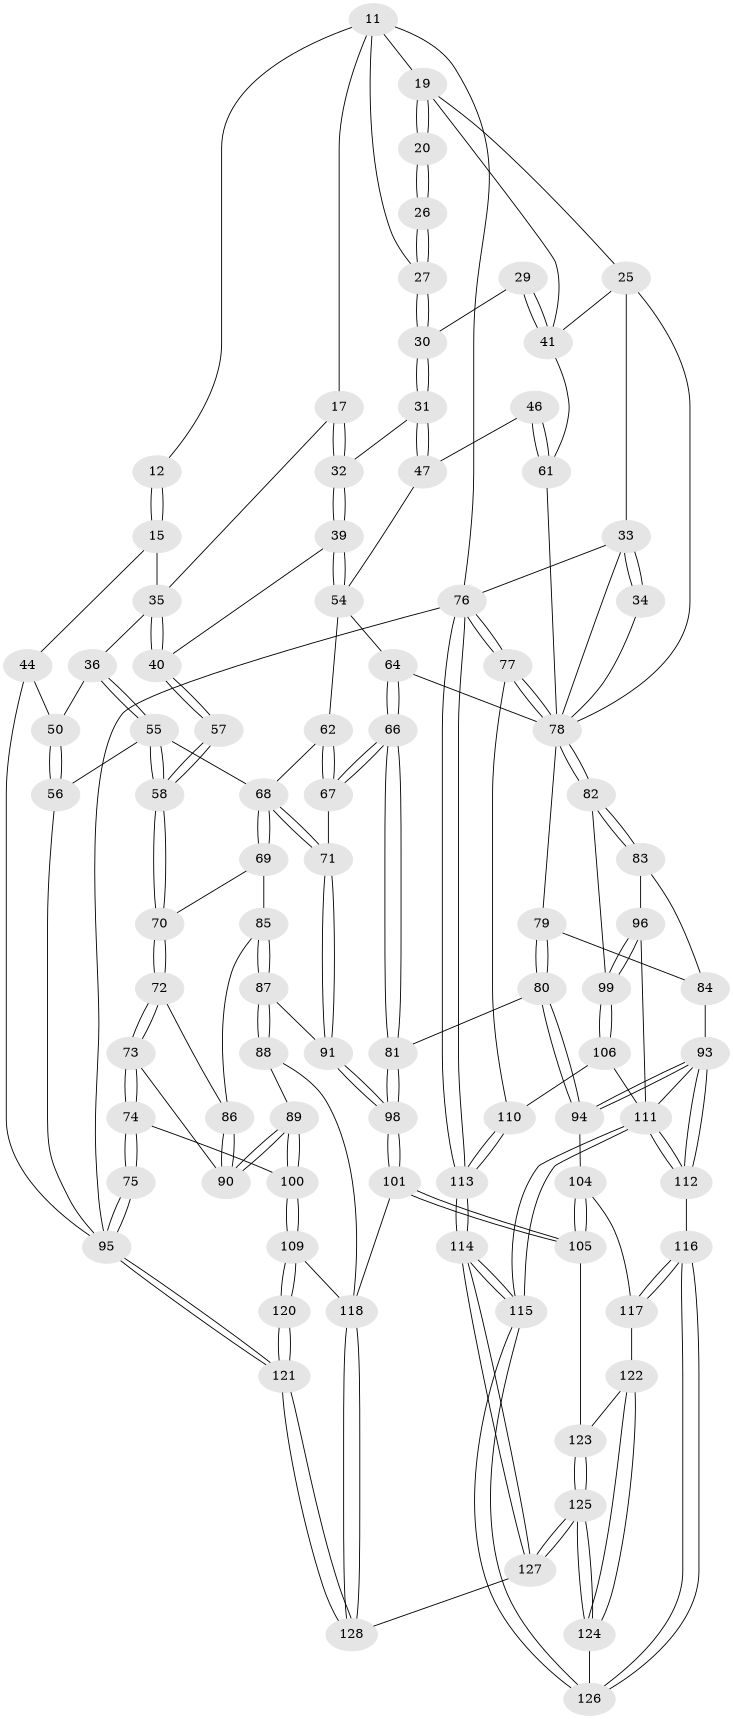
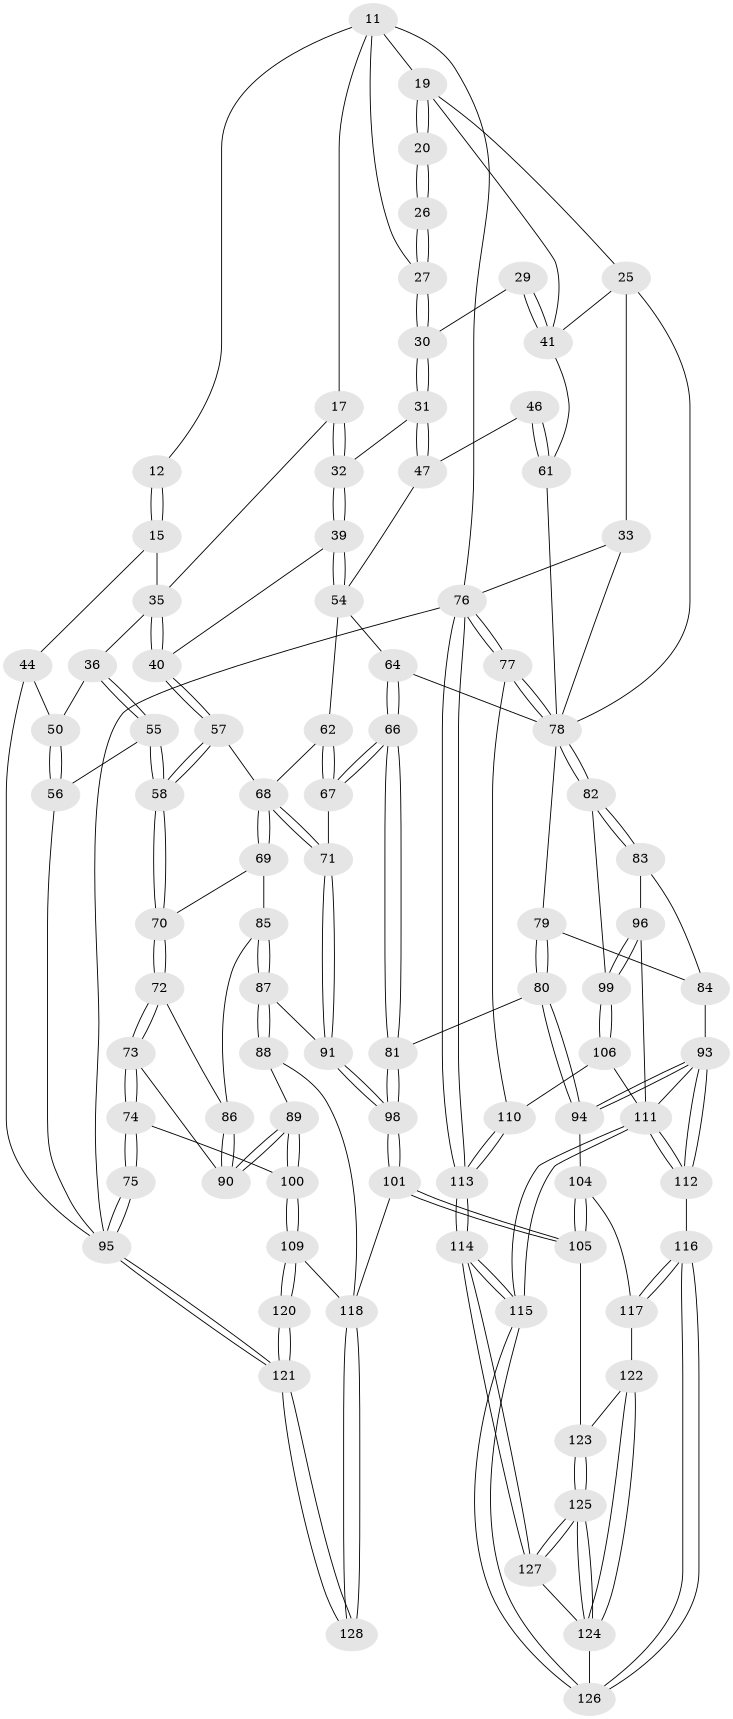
node "34": removed
edge "55" -- "68": now "57" -- "68"
edge "127" -- "128": now "127" -- "124"
